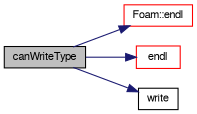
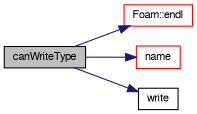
node "endl": label "endl" -> "name"
